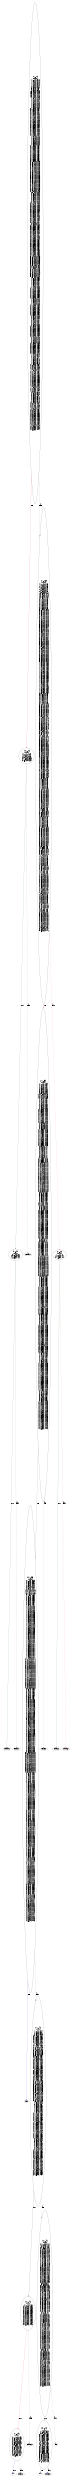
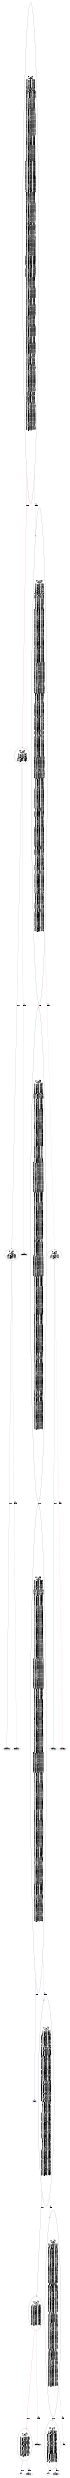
node "rec_req12": removed
